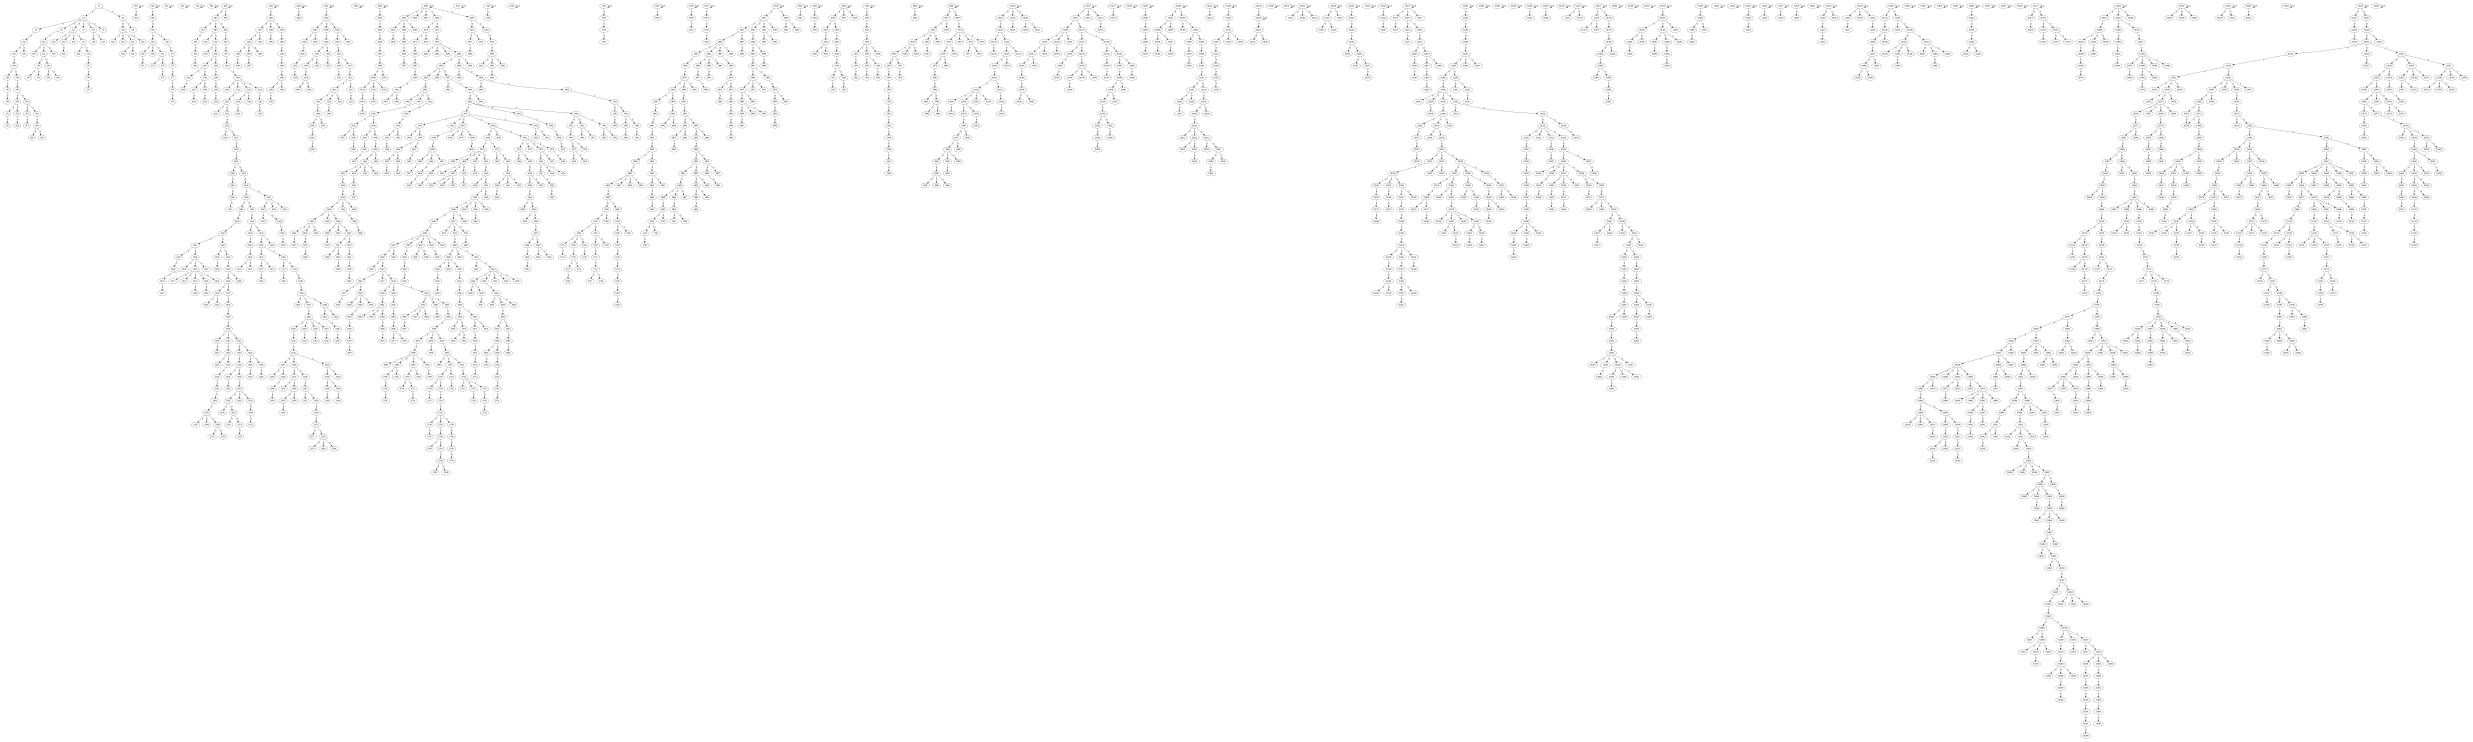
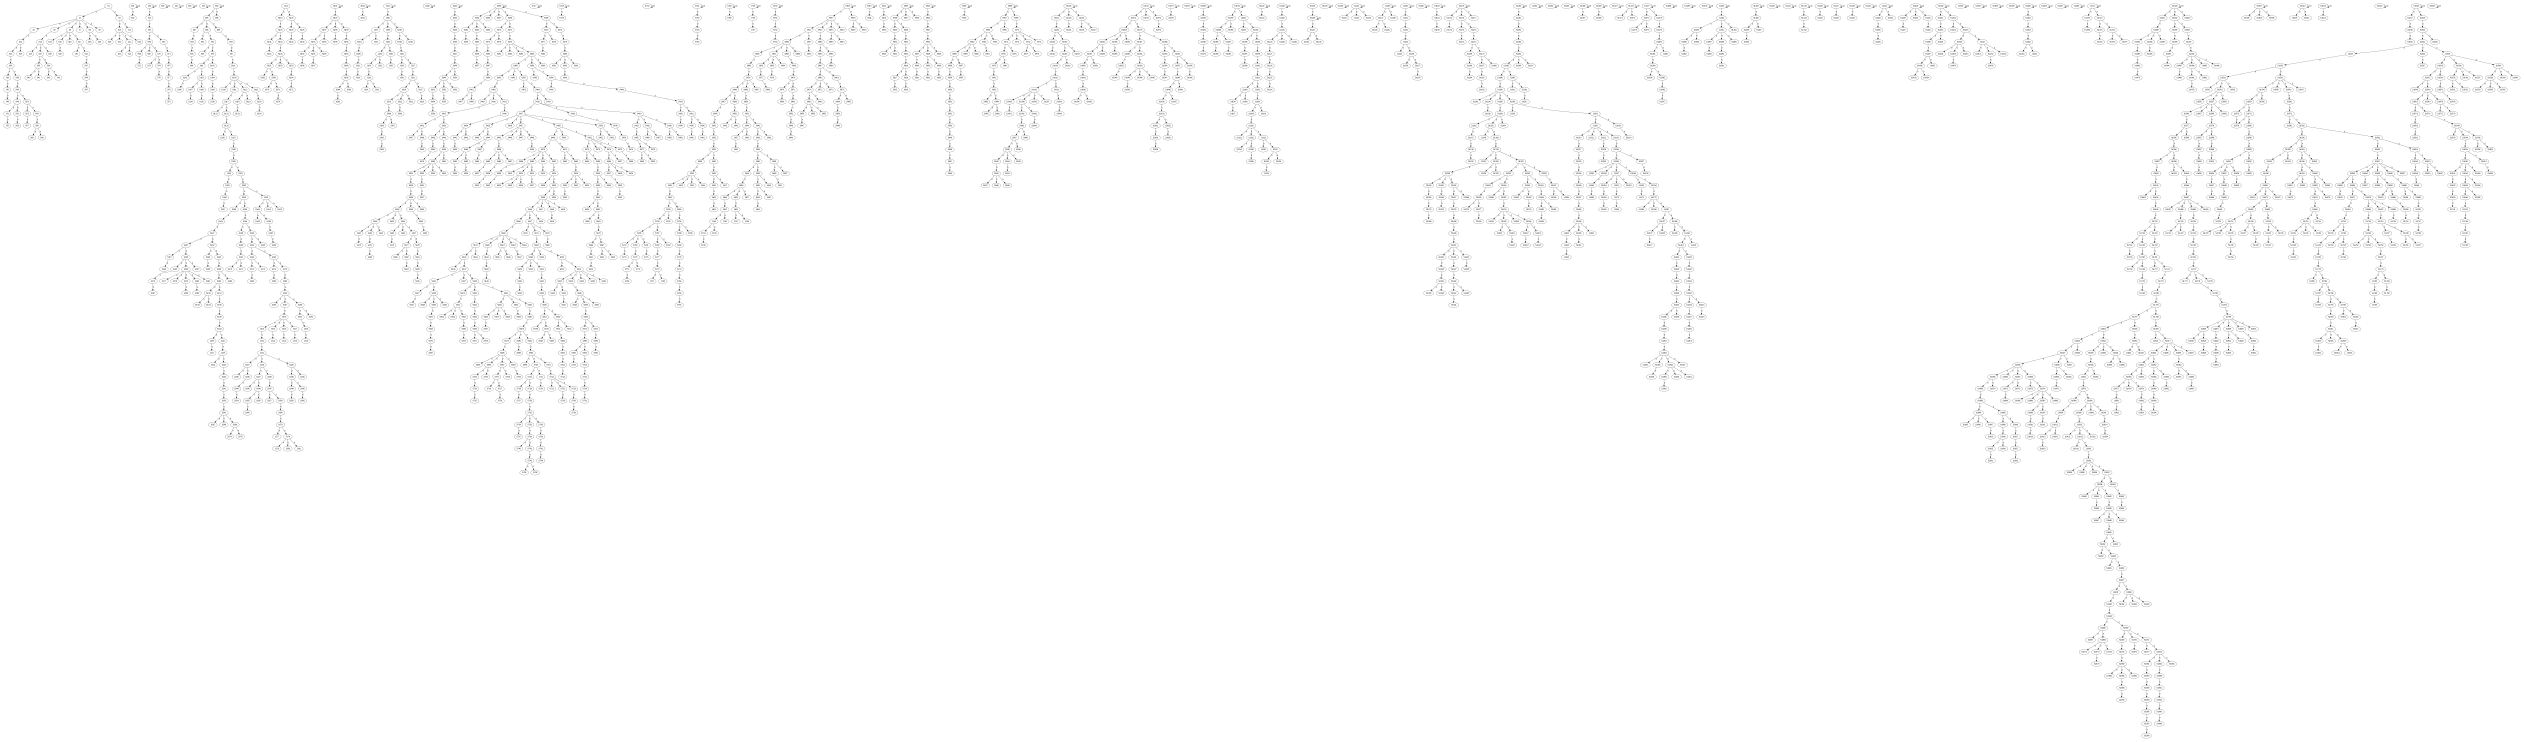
edge "S203" -> "S211": removed, label "0"
